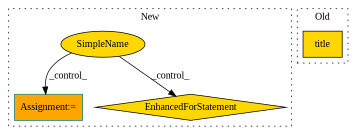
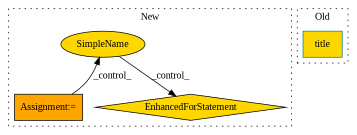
node "title": color black -> teal
edge "SimpleName" -> "Assignment:=": reversed
node "Assignment:=": color teal -> black
